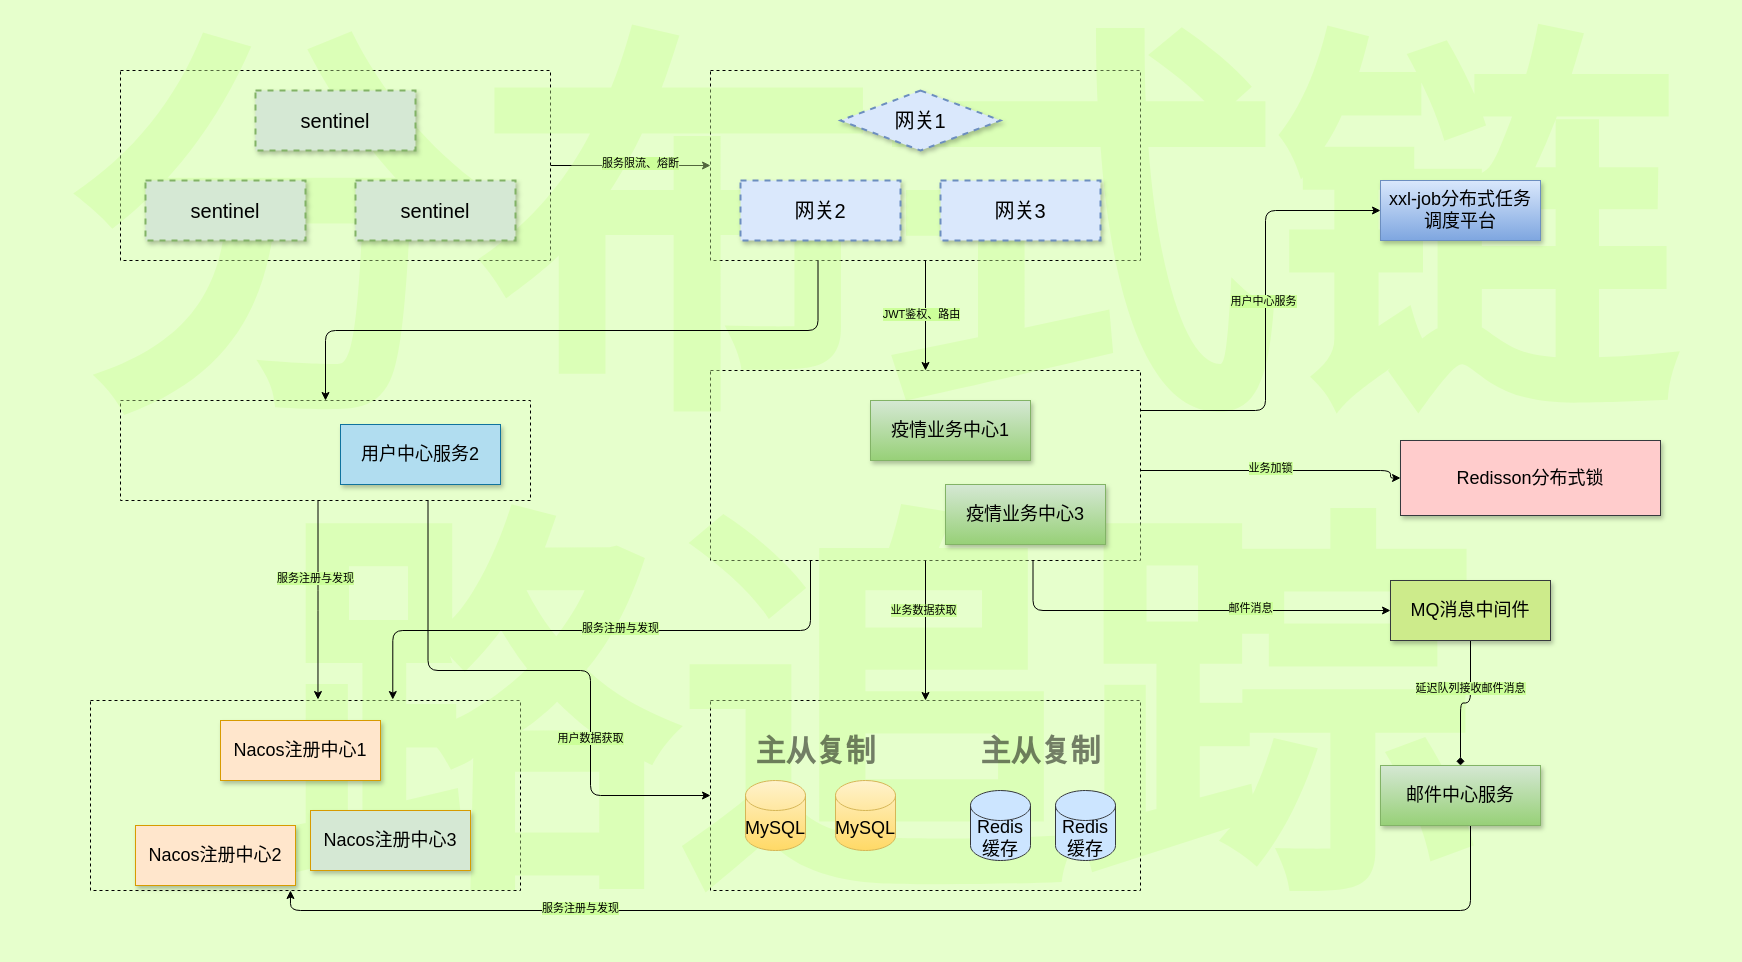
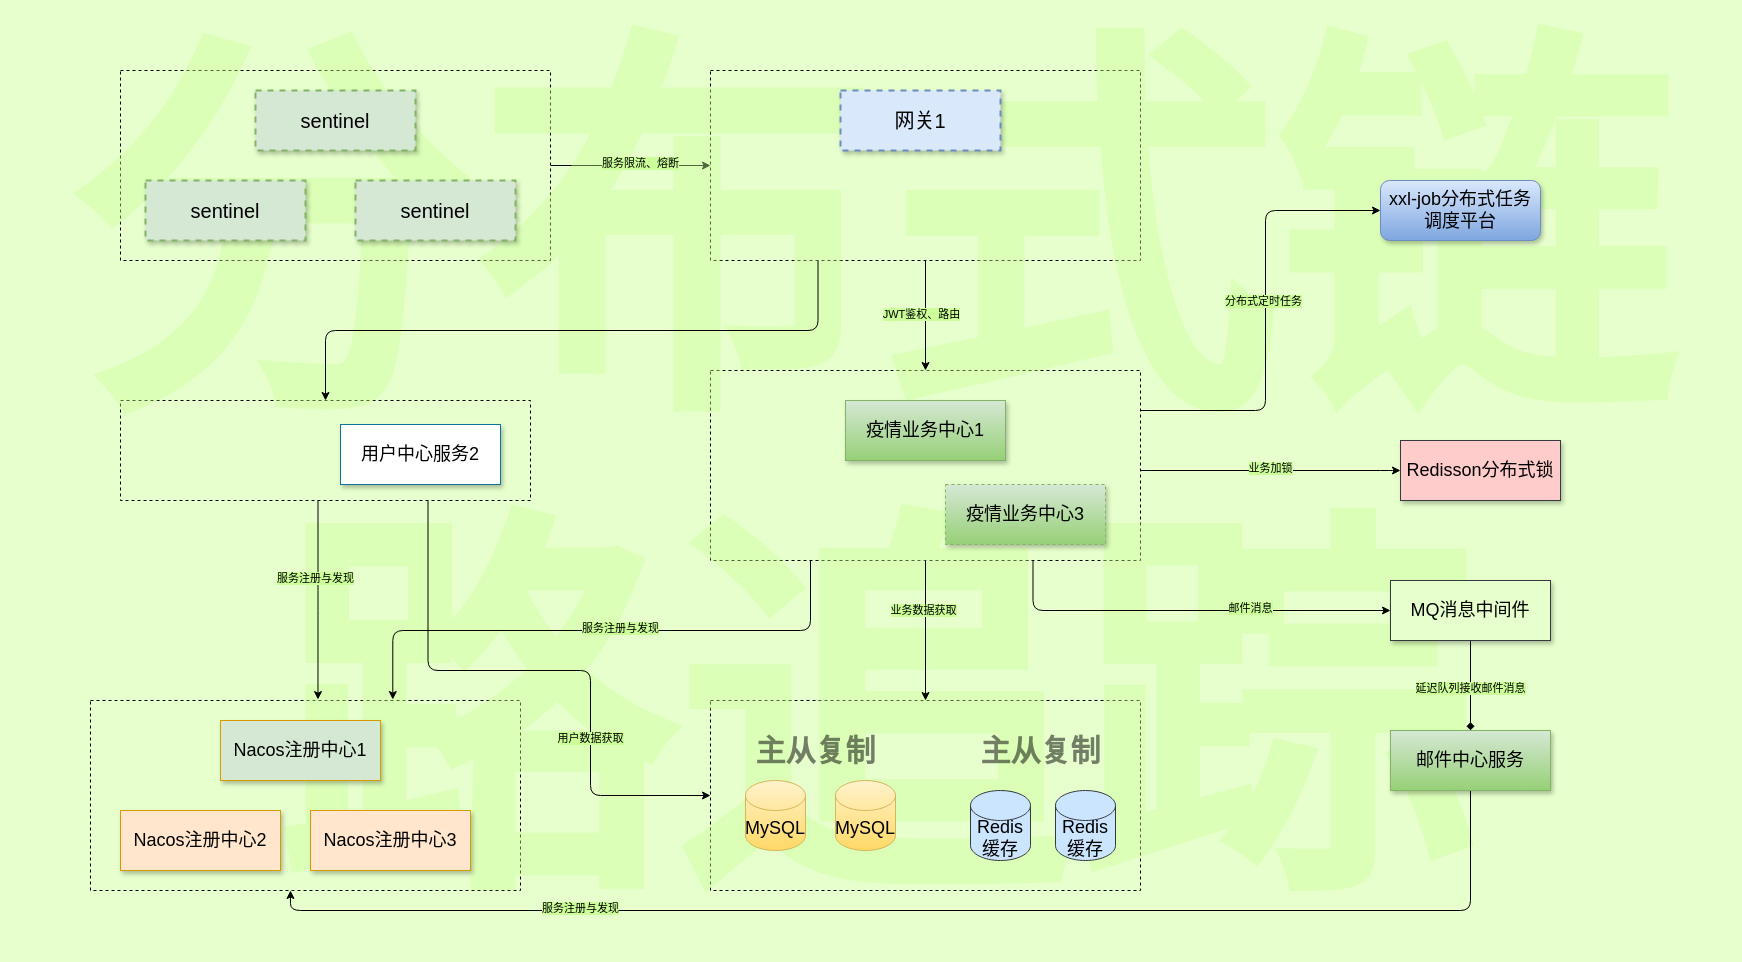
node "网关1": shape diamond -> rectangle
node "网关2": removed
node "网关3": removed
node "xxl-job分布式任务调度平台": shape rectangle -> rounded rectangle
node "用户中心服务": label "用户中心服务" -> "分布式定时任务"
node "疫情业务中心1": moved (951, 431) -> (926, 431)
node "用户中心服务2": fillcolor #b1ddf0 -> #ffffff
node "Redisson分布式锁": size 260x75 -> 160x60
node "疫情业务中心3": style solid -> dashed
node "MQ消息中间件": fillcolor #cdeb8b -> #e6ffcc
node "Nacos注册中心1": fillcolor #ffe6cc -> #d5e8d4
node "邮件中心服务": moved (1461, 796) -> (1471, 761)
node "Nacos注册中心3": fillcolor #d5e8d4 -> #ffe6cc
node "Nacos注册中心2": moved (216, 856) -> (201, 841)
